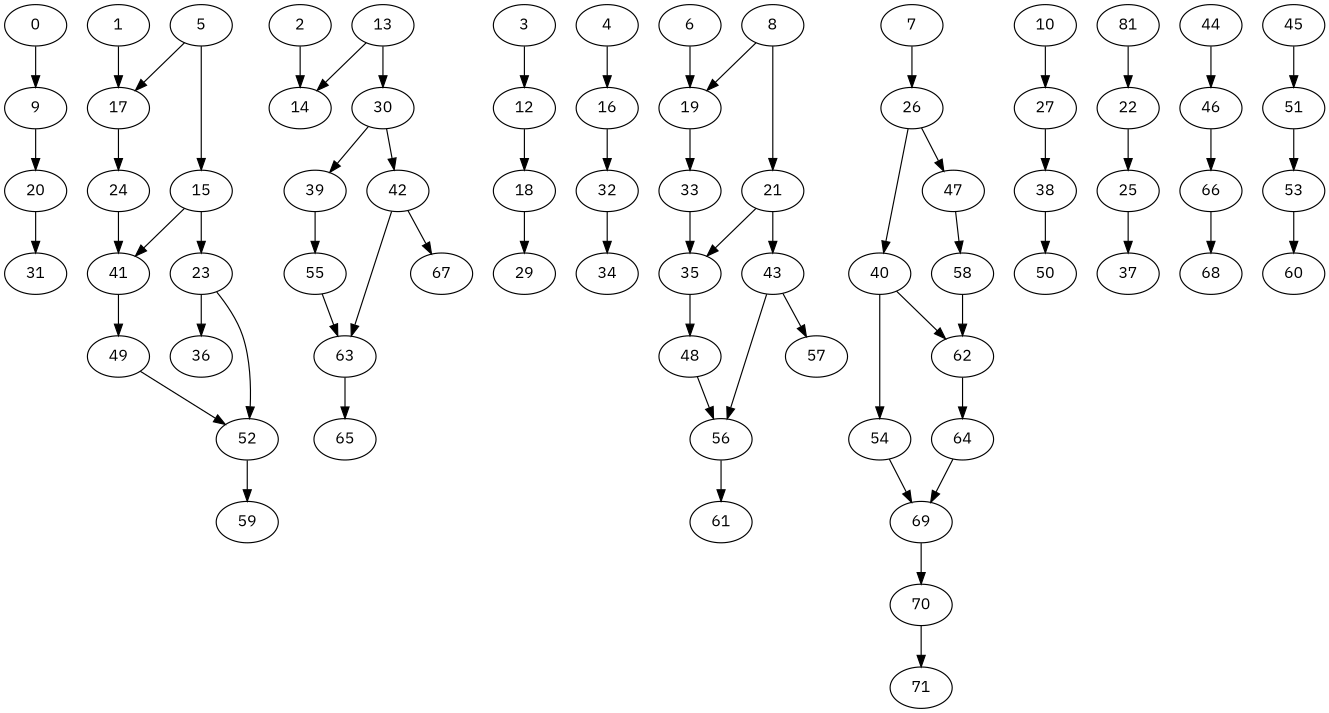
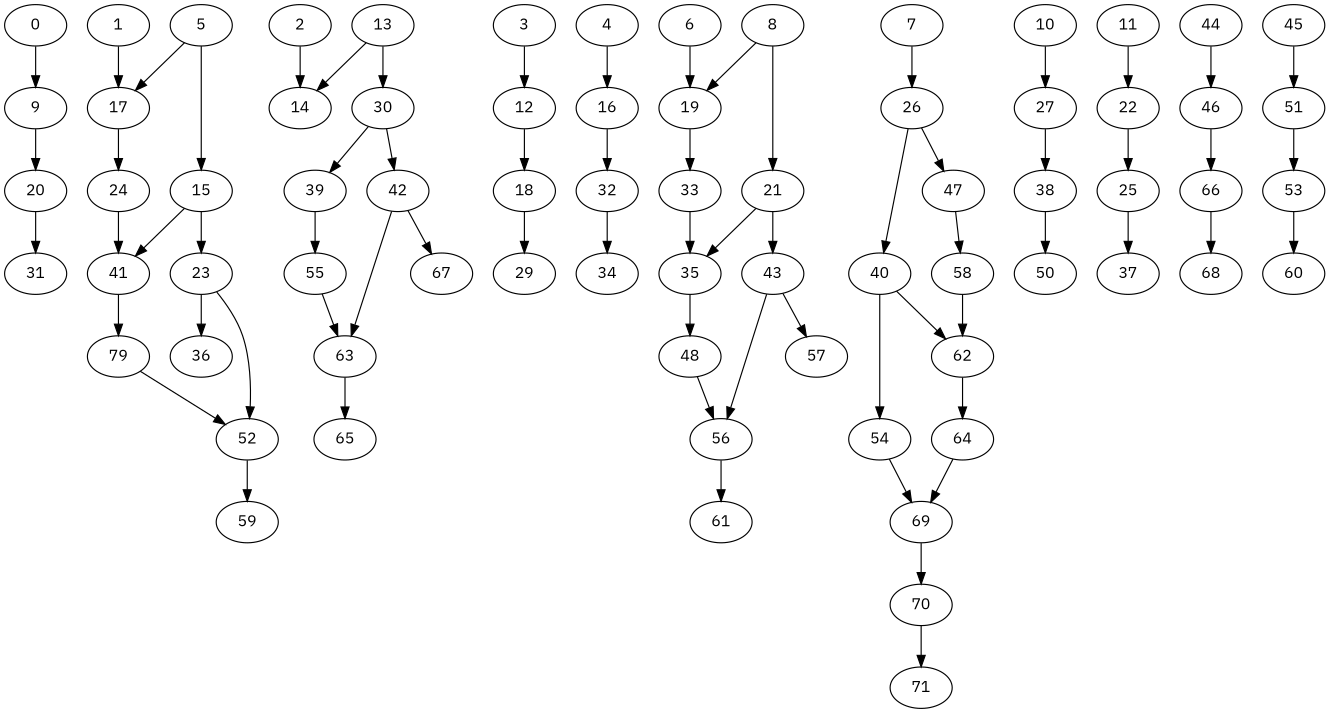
node "81": label "81" -> "11"
node "49": label "49" -> "79"
